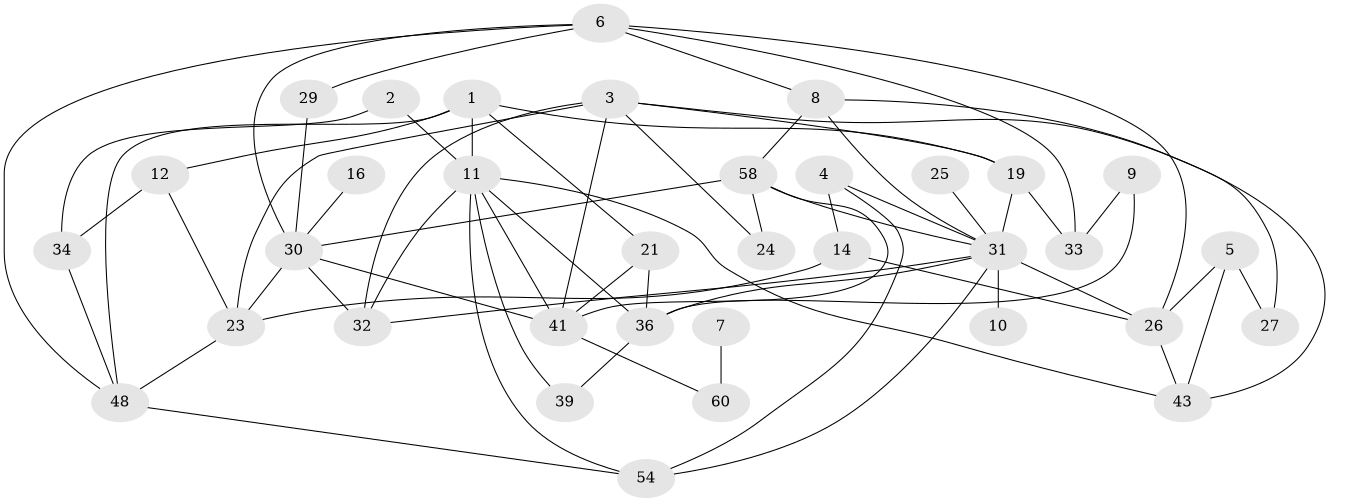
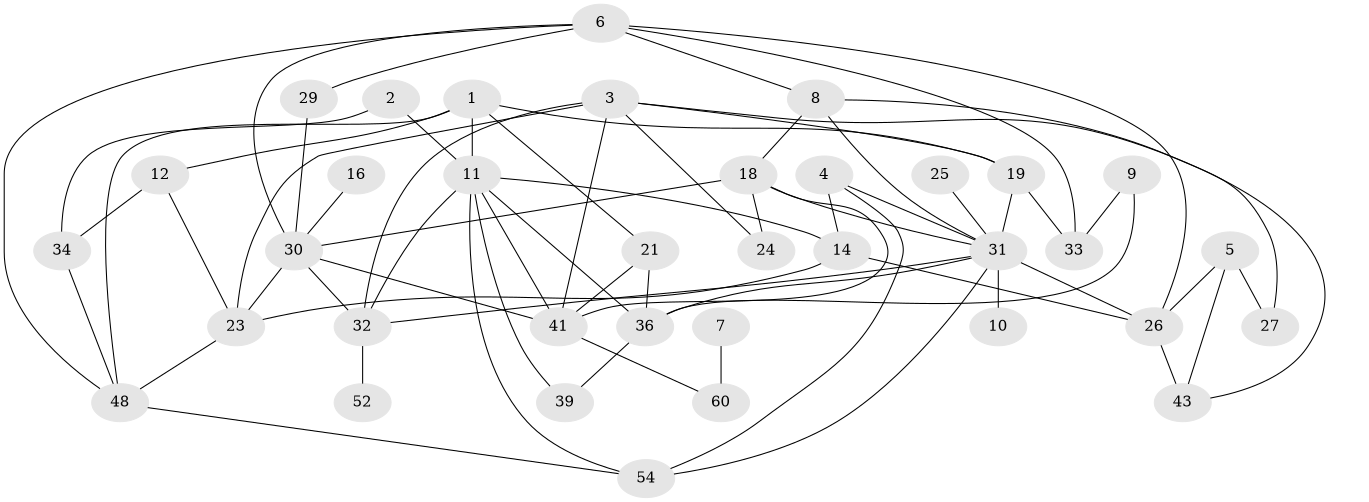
node "58": label "58" -> "18"
edge "11" -- "43": now "11" -- "14"
node "52": added
